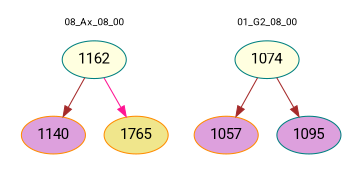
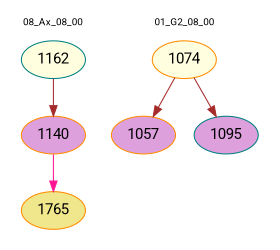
node "1074": color teal -> darkorange
edge "1162" -> "1765": now "1140" -> "1765"
